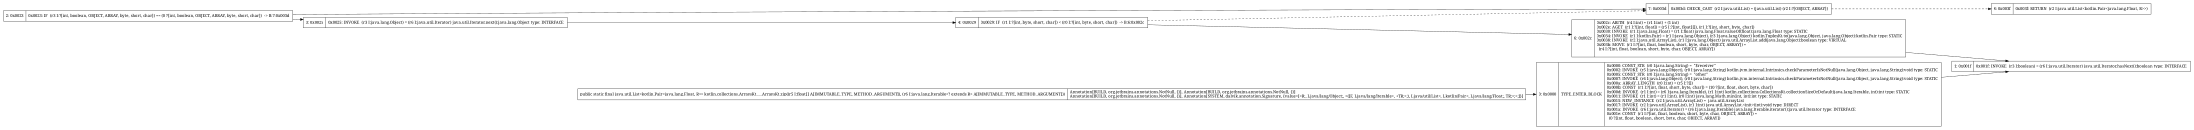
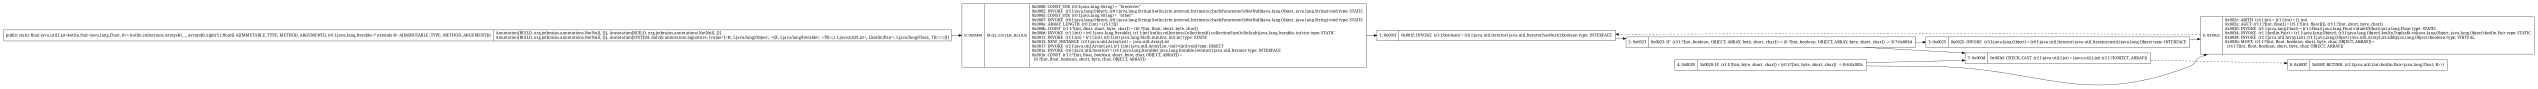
edge "4: 0x0029" -> "7: 0x003d": style dashed -> solid
edge "3: 0x0025" -> "4: 0x0029": now "3: 0x0025" -> "6: 0x002c"
edge "1: 0x001f" -> "2: 0x0023": added
edge "6: 0x002c" -> "1: 0x001f": style solid -> dashed
node "0: 0x0000": text "TYPE_ENTER_BLOCK" -> "MTH_ENTER_BLOCK"
